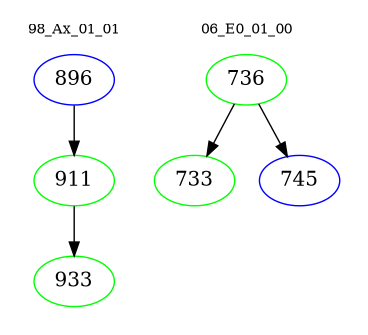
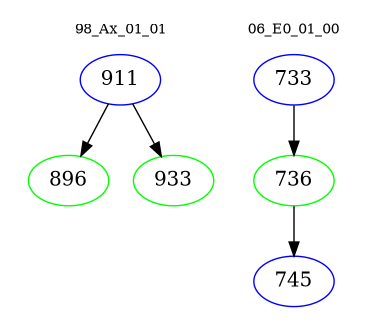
node "896": color blue -> green
edge "896" -> "911": reversed
edge "736" -> "733": reversed
node "911": color green -> blue
node "733": color green -> blue
